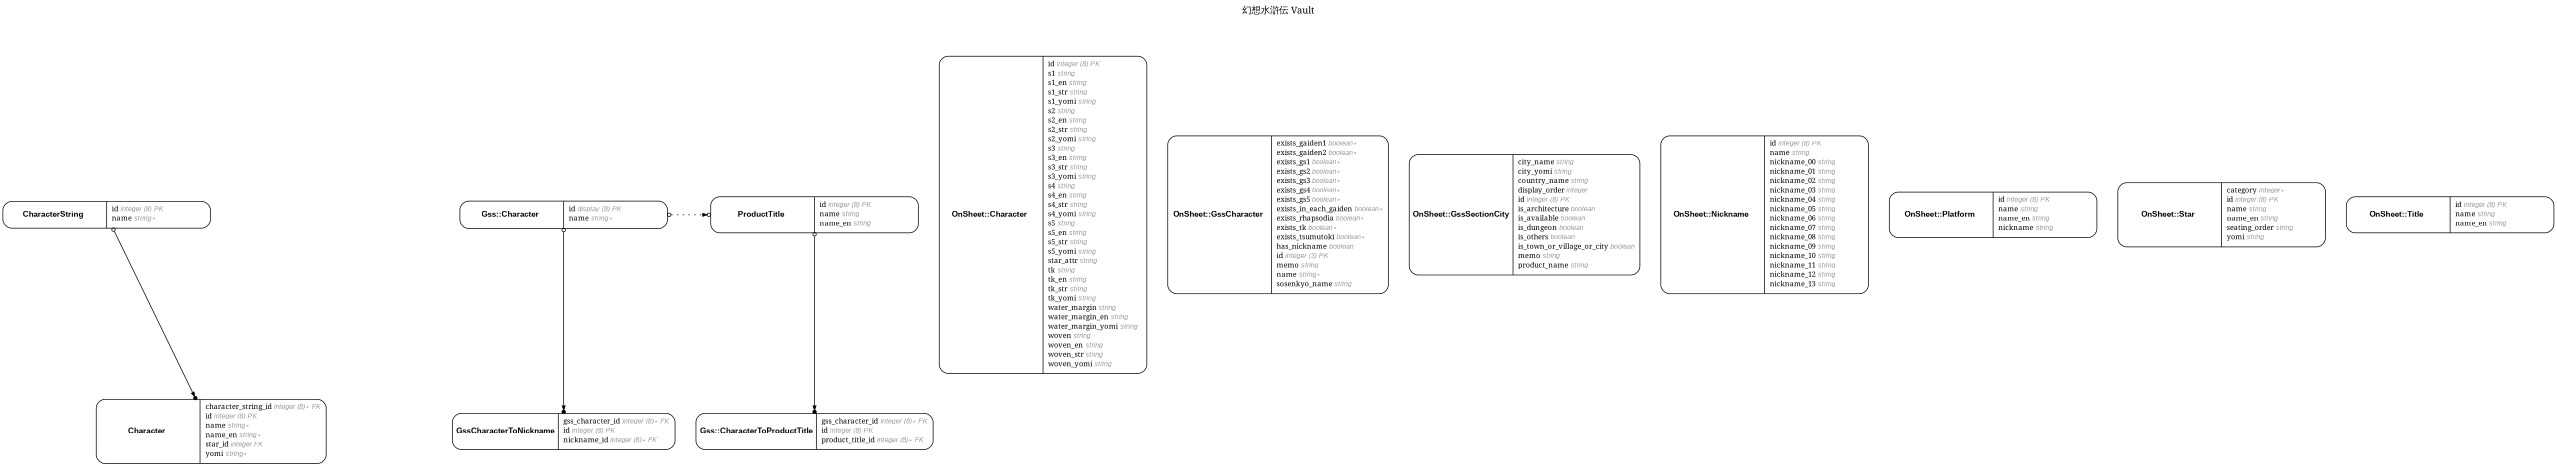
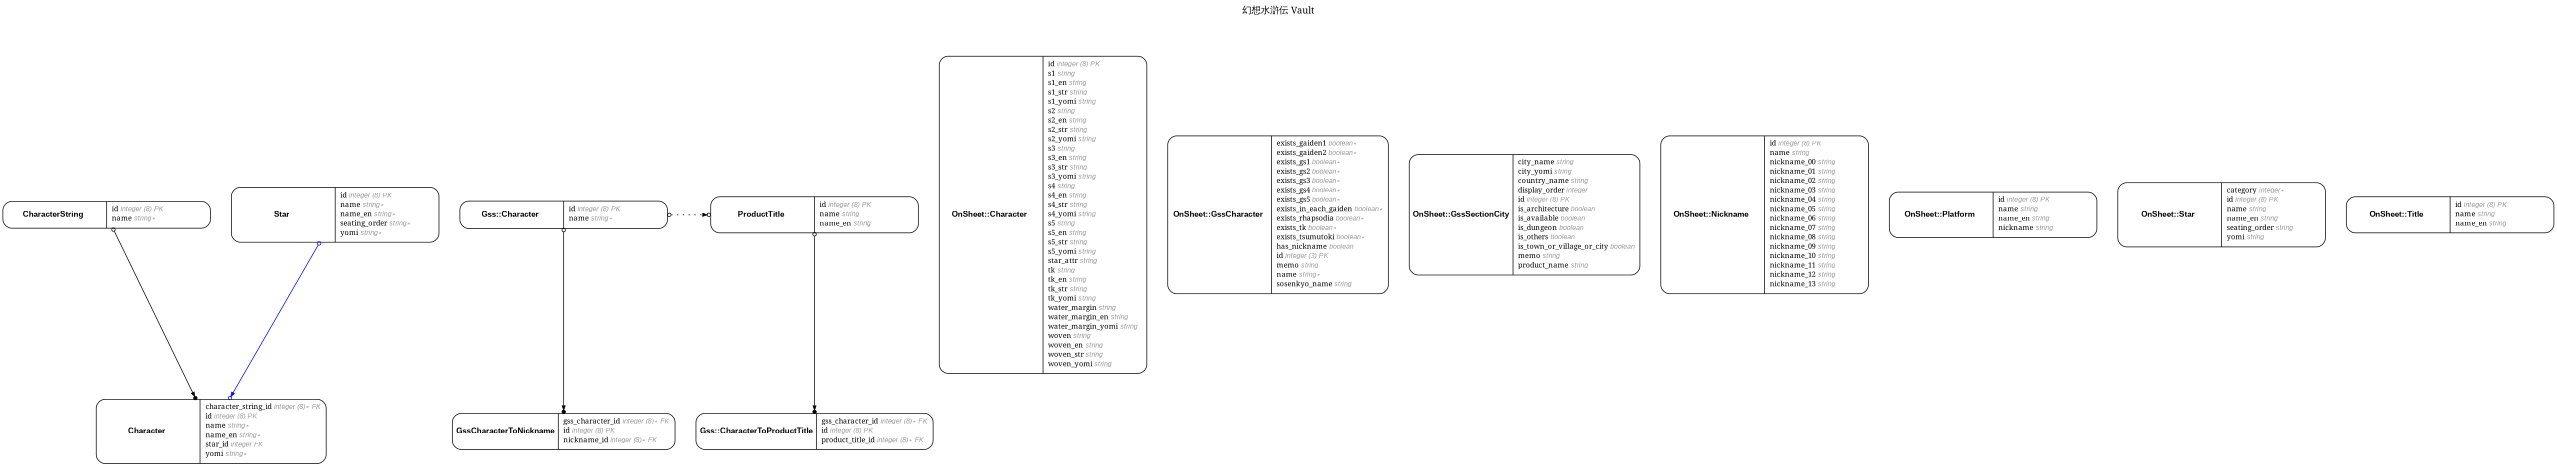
node "Gss::Character": text "display (8) PK" -> "integer (8) PK"
node "Star": added
